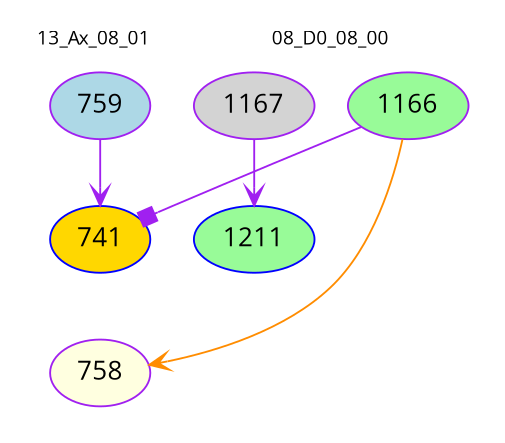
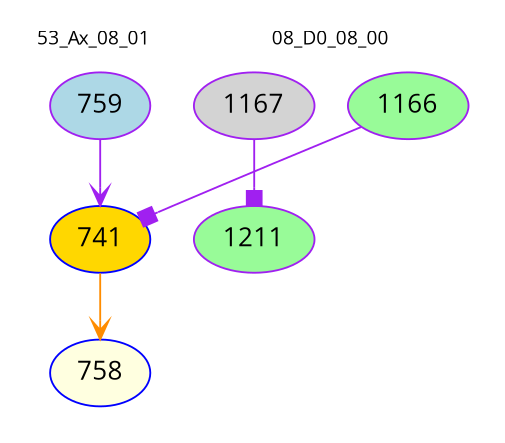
cluster "13_Ax_08_01": label "13_Ax_08_01" -> "53_Ax_08_01"
edge "1167" -> "1211": arrowhead vee -> box
node "1211": color blue -> purple
edge "1166" -> "758": now "741" -> "758"
node "758": color purple -> blue
